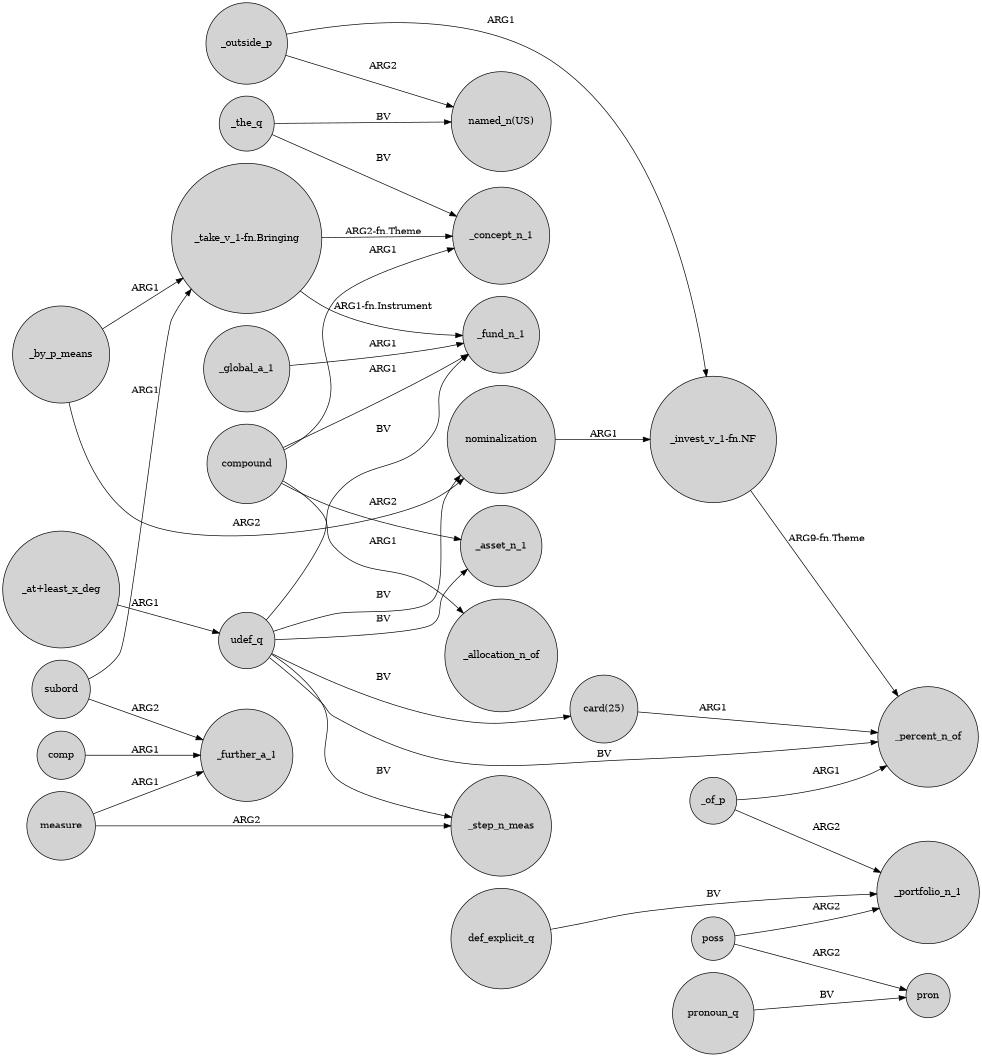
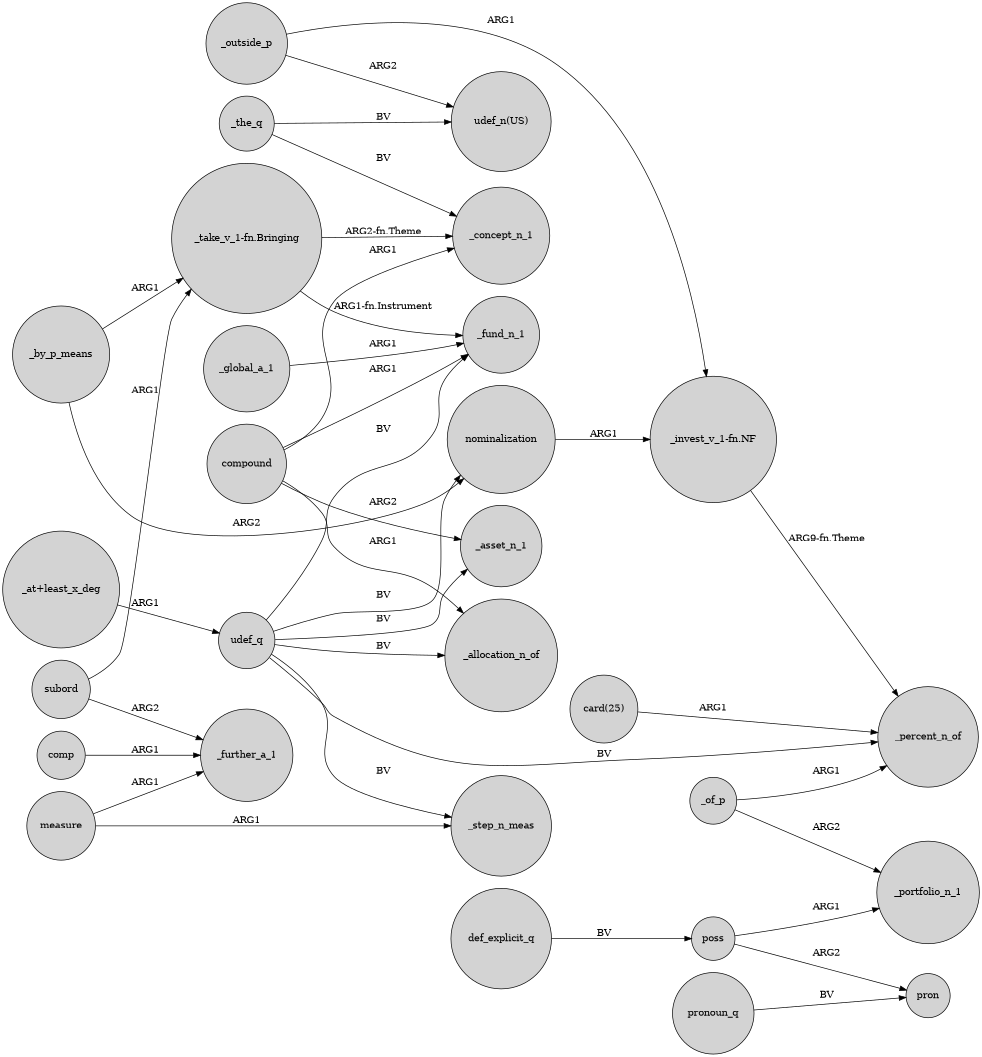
node "named_n(US)": label "named_n(US)" -> "udef_n(US)"
edge "udef_q" -> "card(25)": now "udef_q" -> "_allocation_n_of"
edge "measure" -> "_step_n_meas": label "ARG2" -> "ARG1"
edge "def_explicit_q" -> "_portfolio_n_1": now "def_explicit_q" -> "poss"
edge "poss" -> "_portfolio_n_1": label "ARG2" -> "ARG1"
